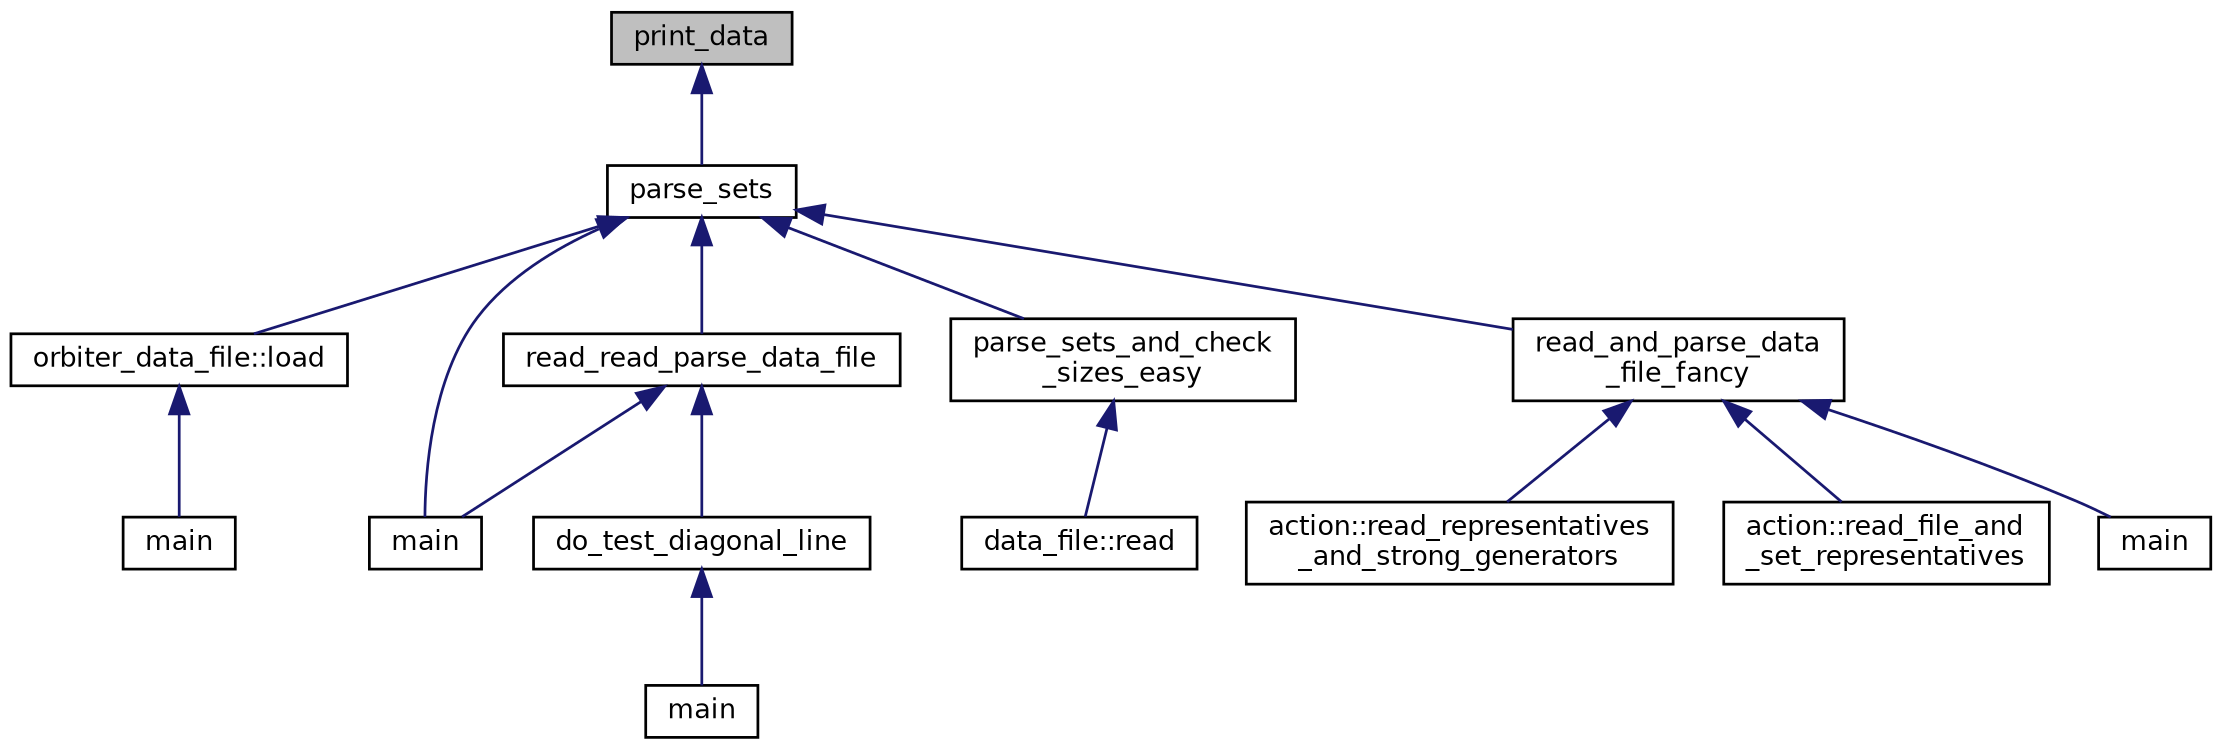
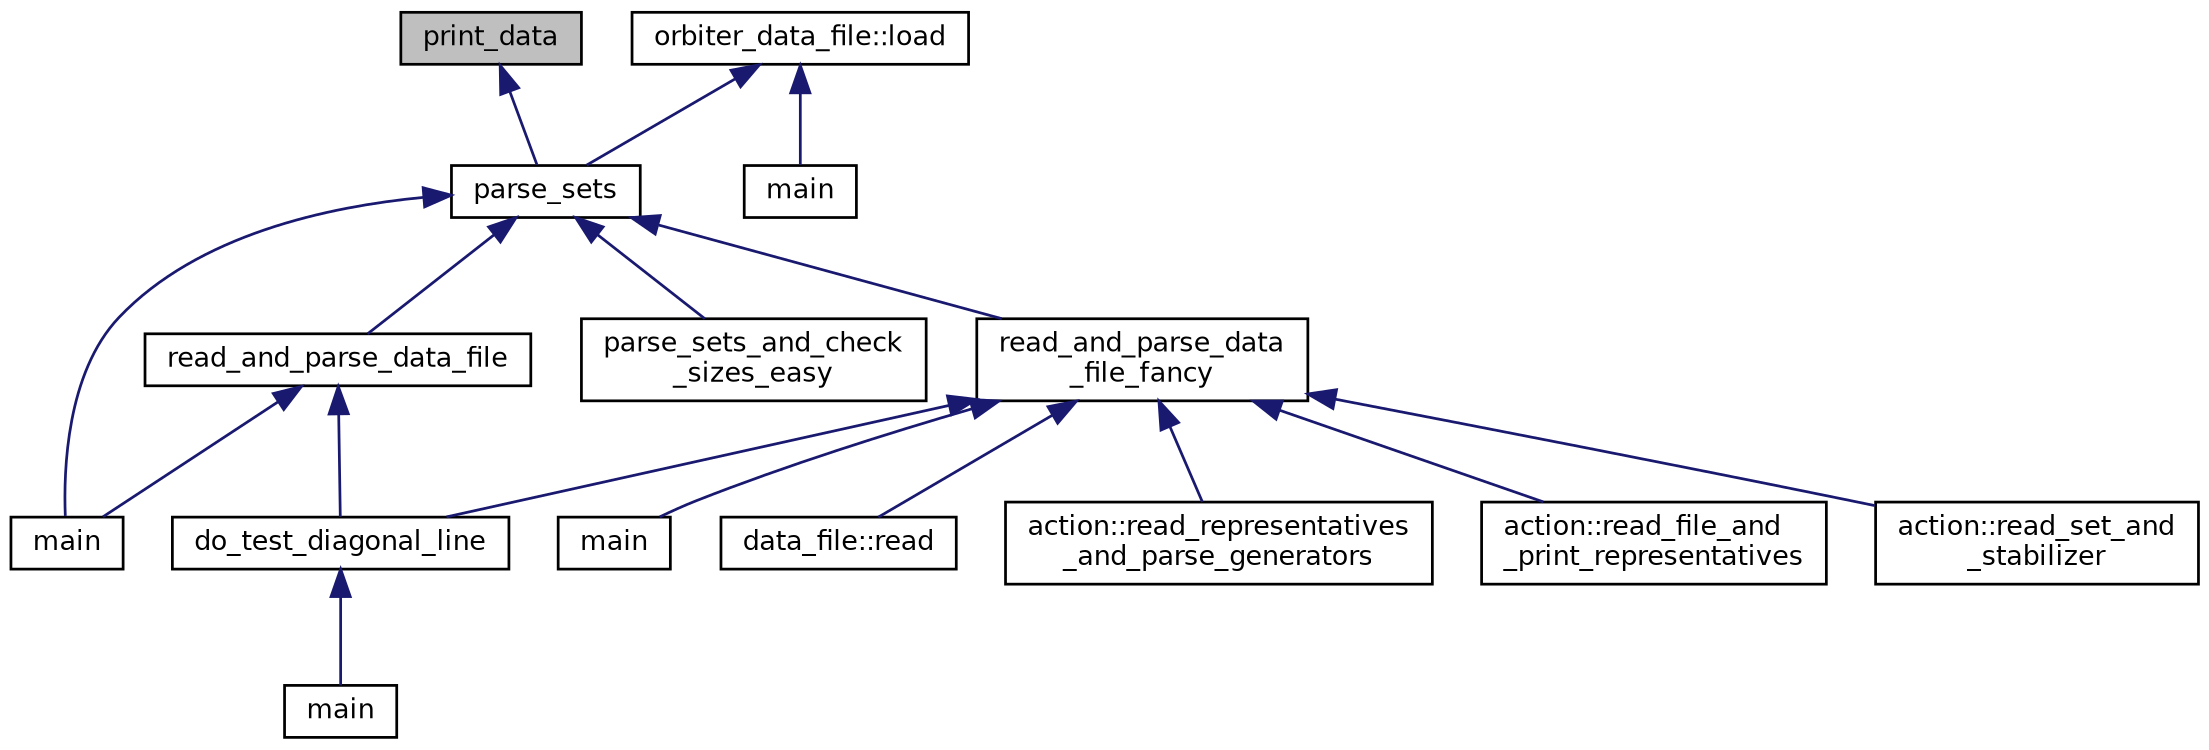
edge "orbiter_data_file::load" -> "parse_sets": reversed
node "read_read_parse_data_file": label "read_read_parse_data_file" -> "read_and_parse_data_file"
edge "do_test_diagonal_line" -> "read_and_parse_data _file_fancy": added
edge "data_file::read" -> "parse_sets_and_check _sizes_easy": now "data_file::read" -> "read_and_parse_data _file_fancy"
node "action::read_representatives _and_strong_generators": label "action::read_representatives _and_strong_generators" -> "action::read_representatives _and_parse_generators"
node "action::read_file_and _set_representatives": label "action::read_file_and _set_representatives" -> "action::read_file_and _print_representatives"
node "action::read_set_and _stabilizer": added
